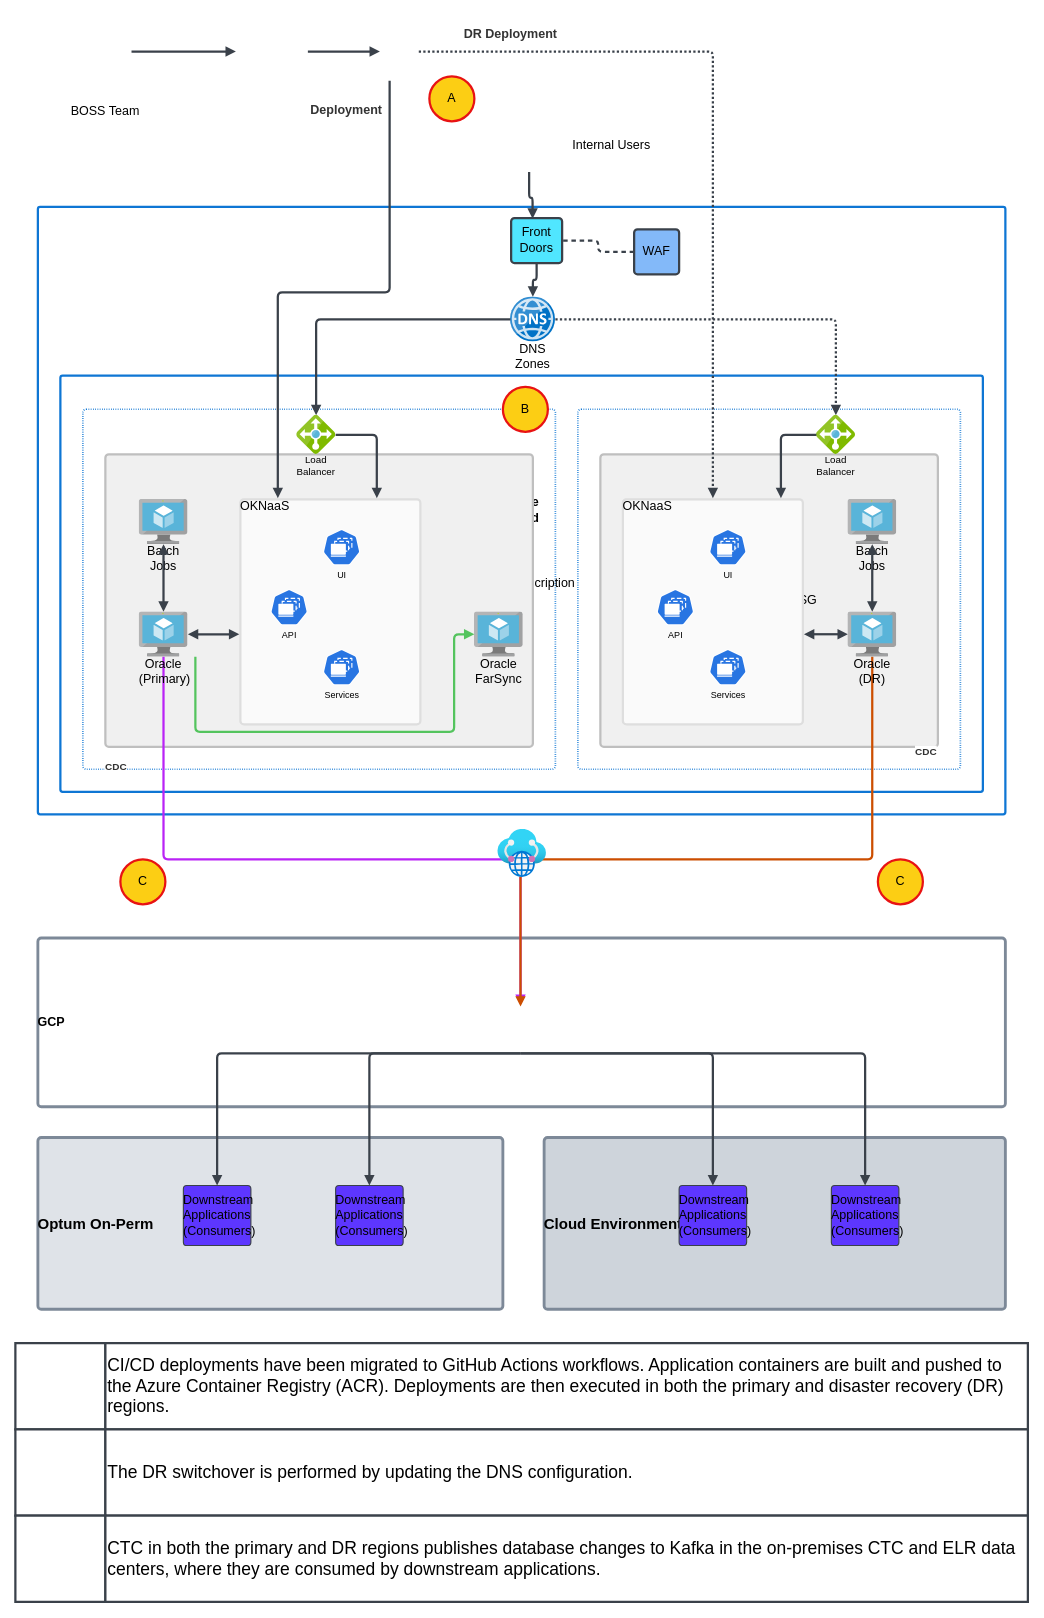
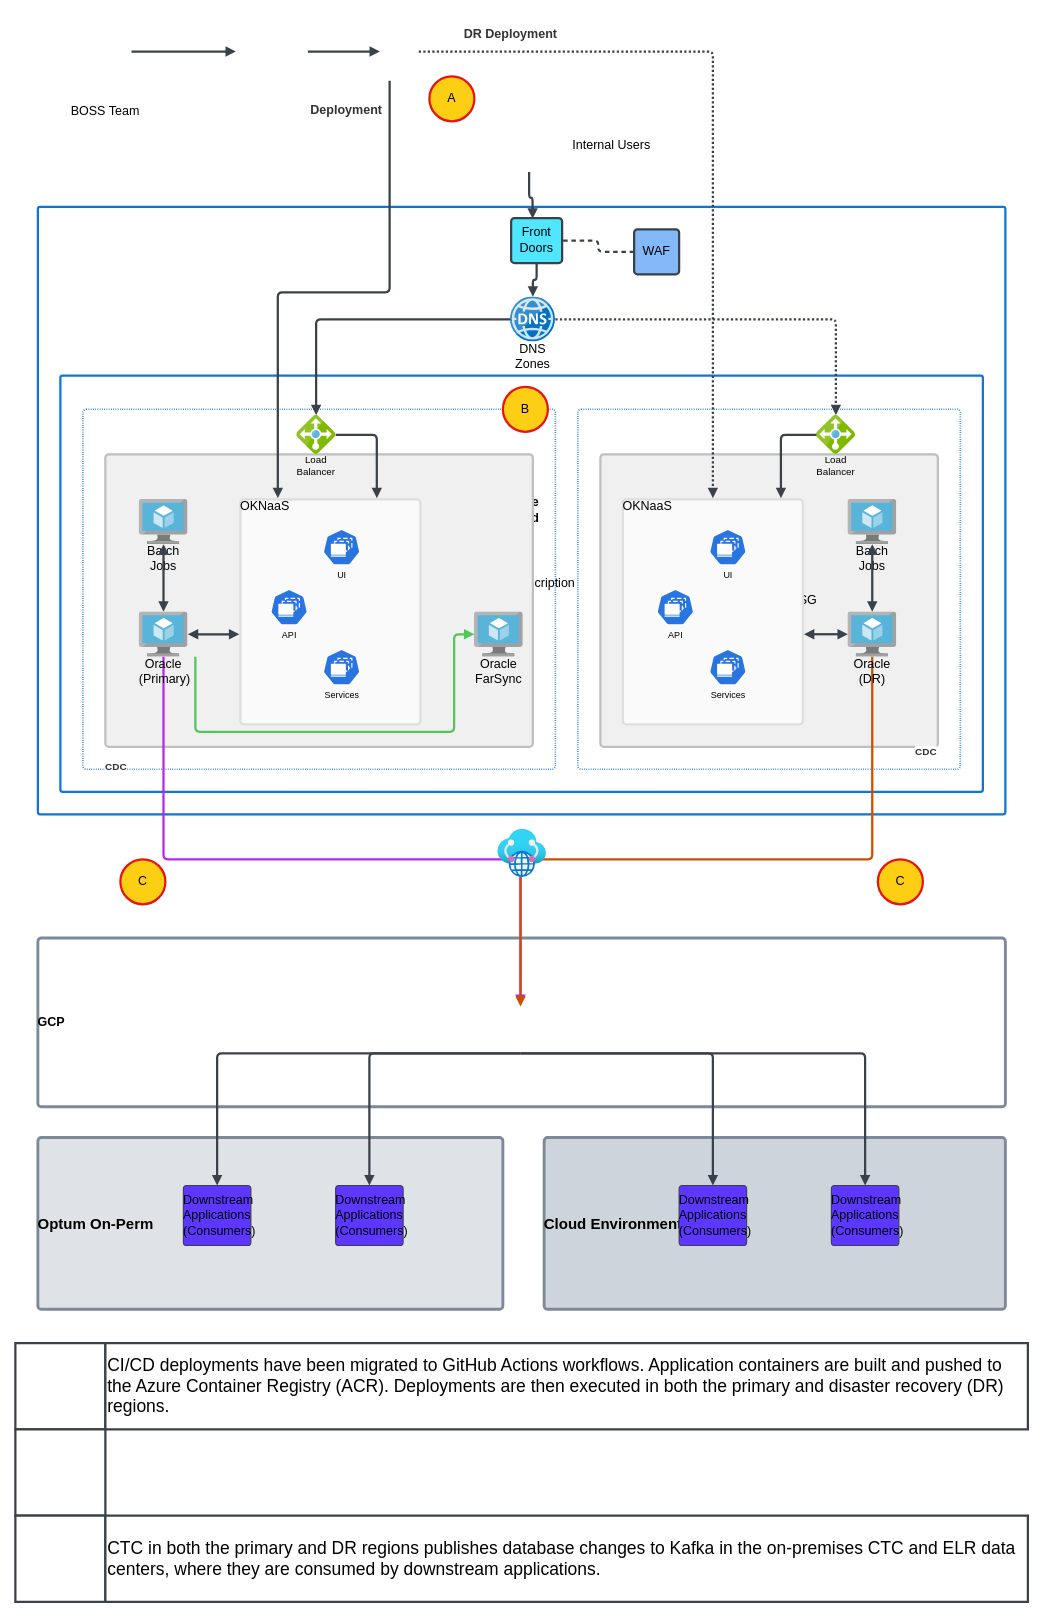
node "The DR switchover is performed by updating the DNS configuration.": removed
